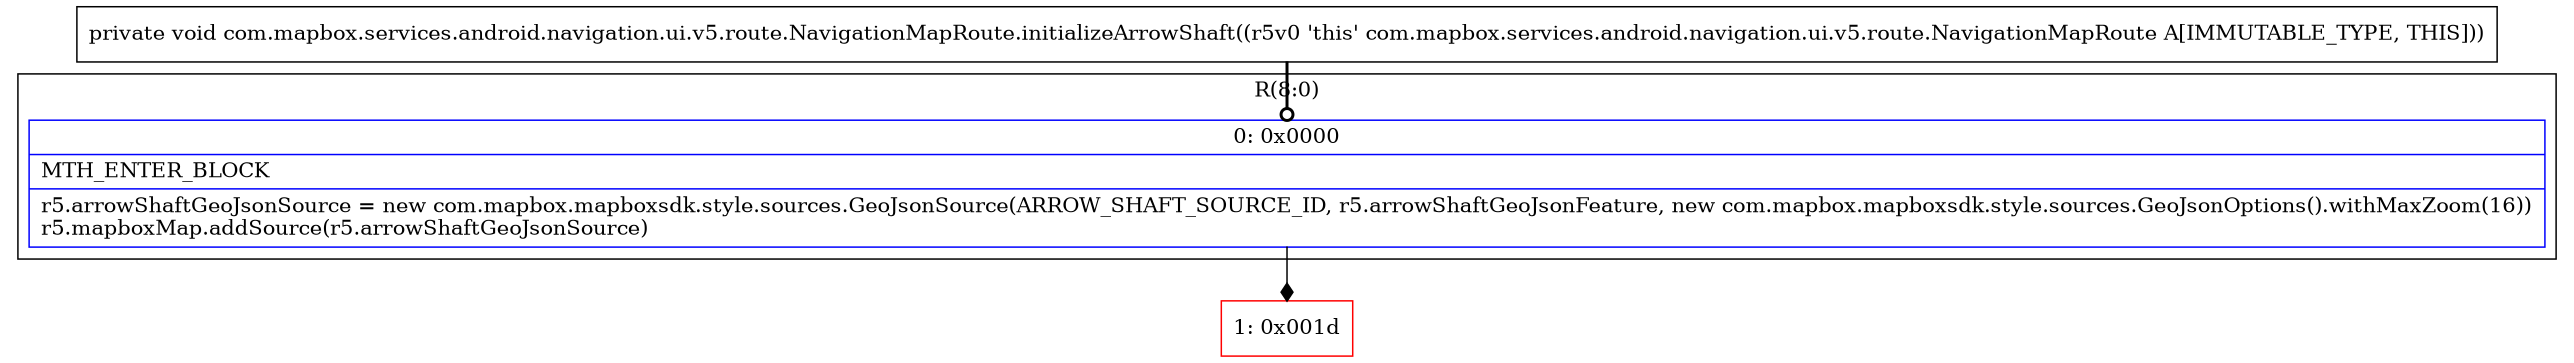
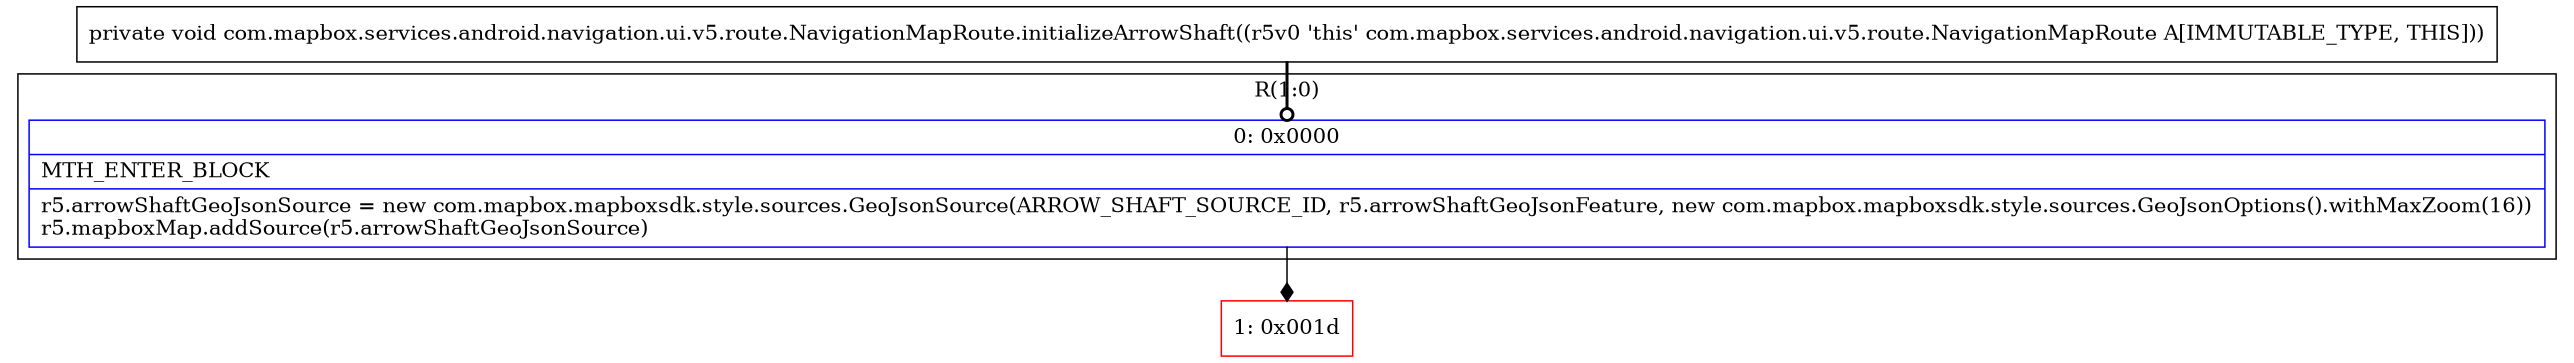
cluster "R(8:0)": label "R(8:0)" -> "R(1:0)"
